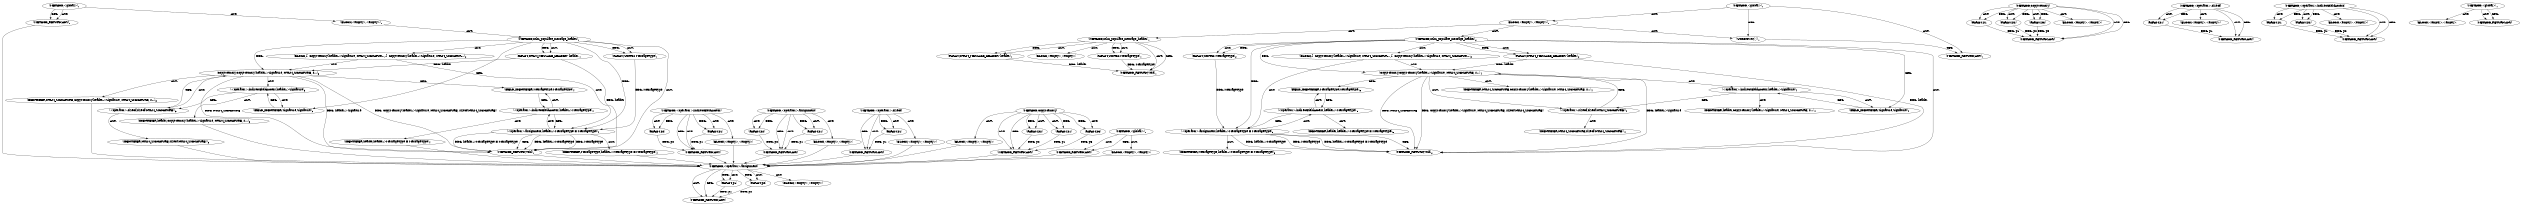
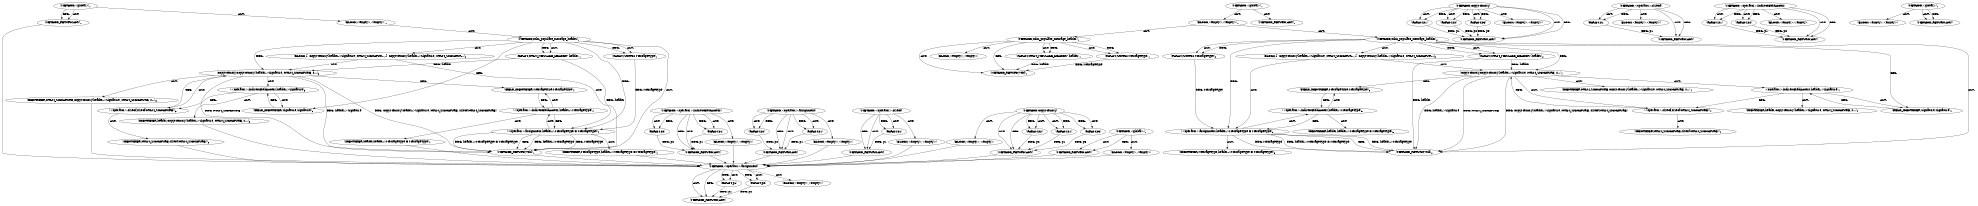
node "(UNKNOWN,),))": removed
